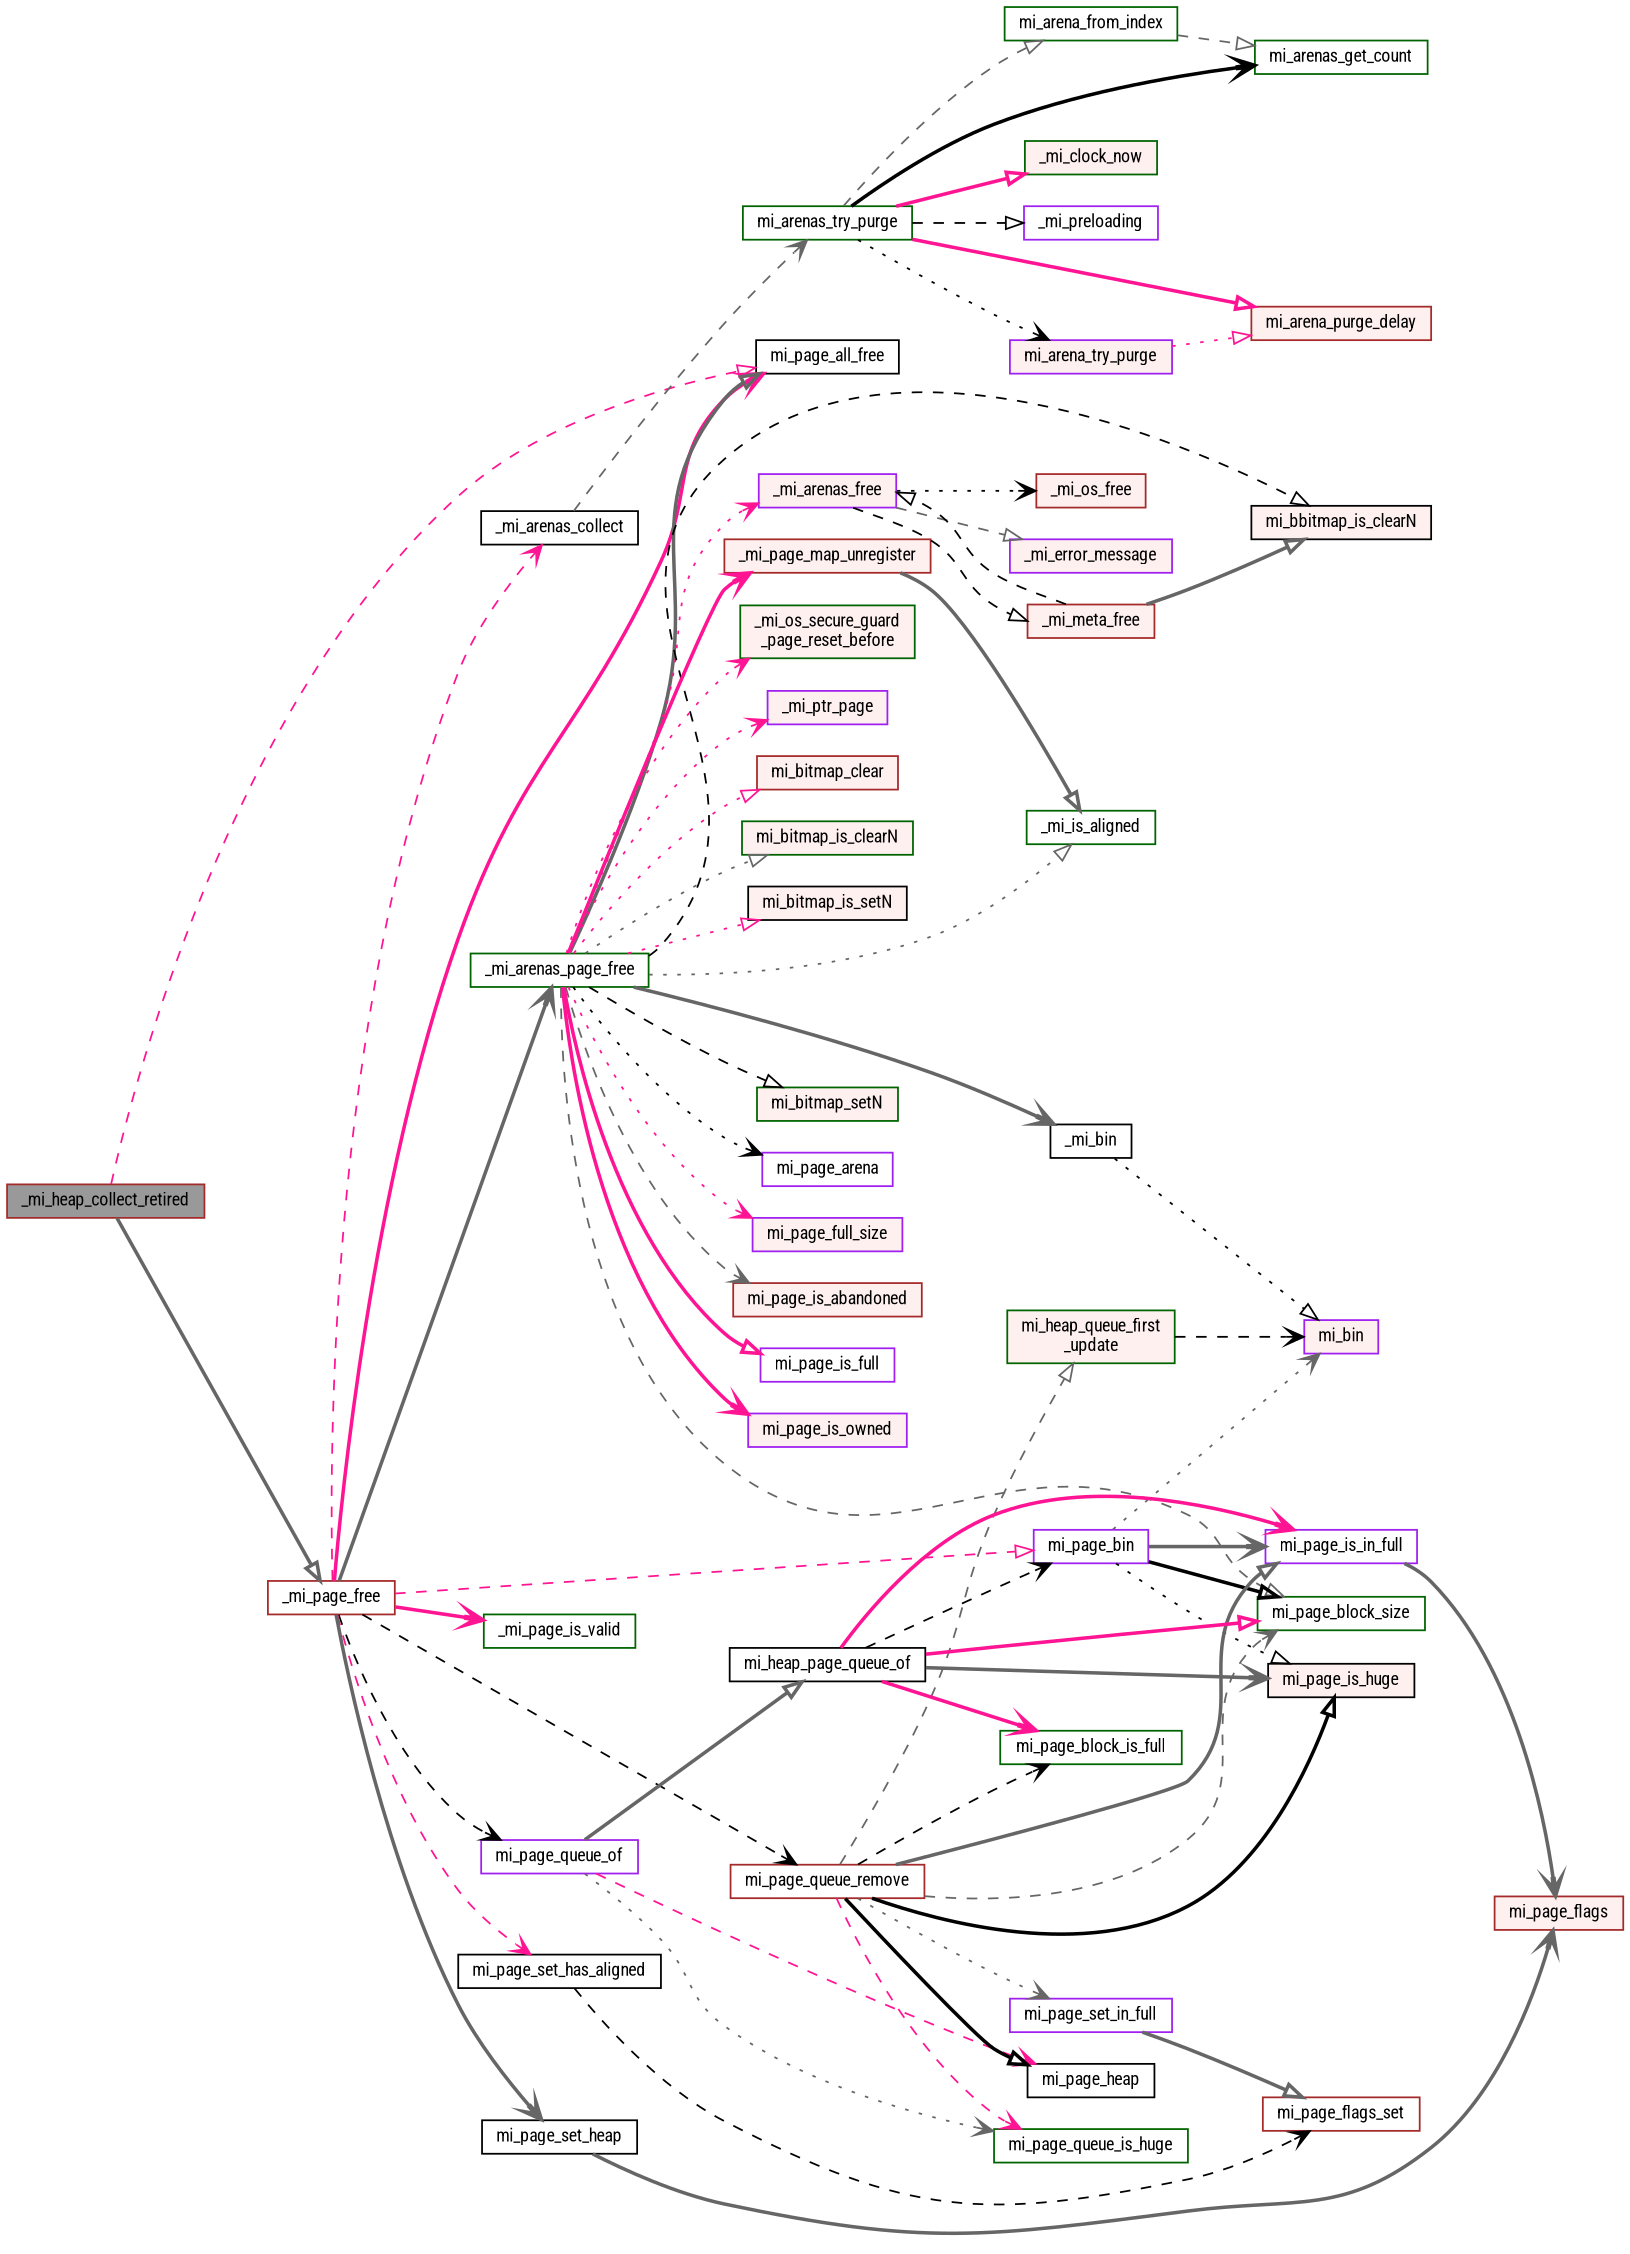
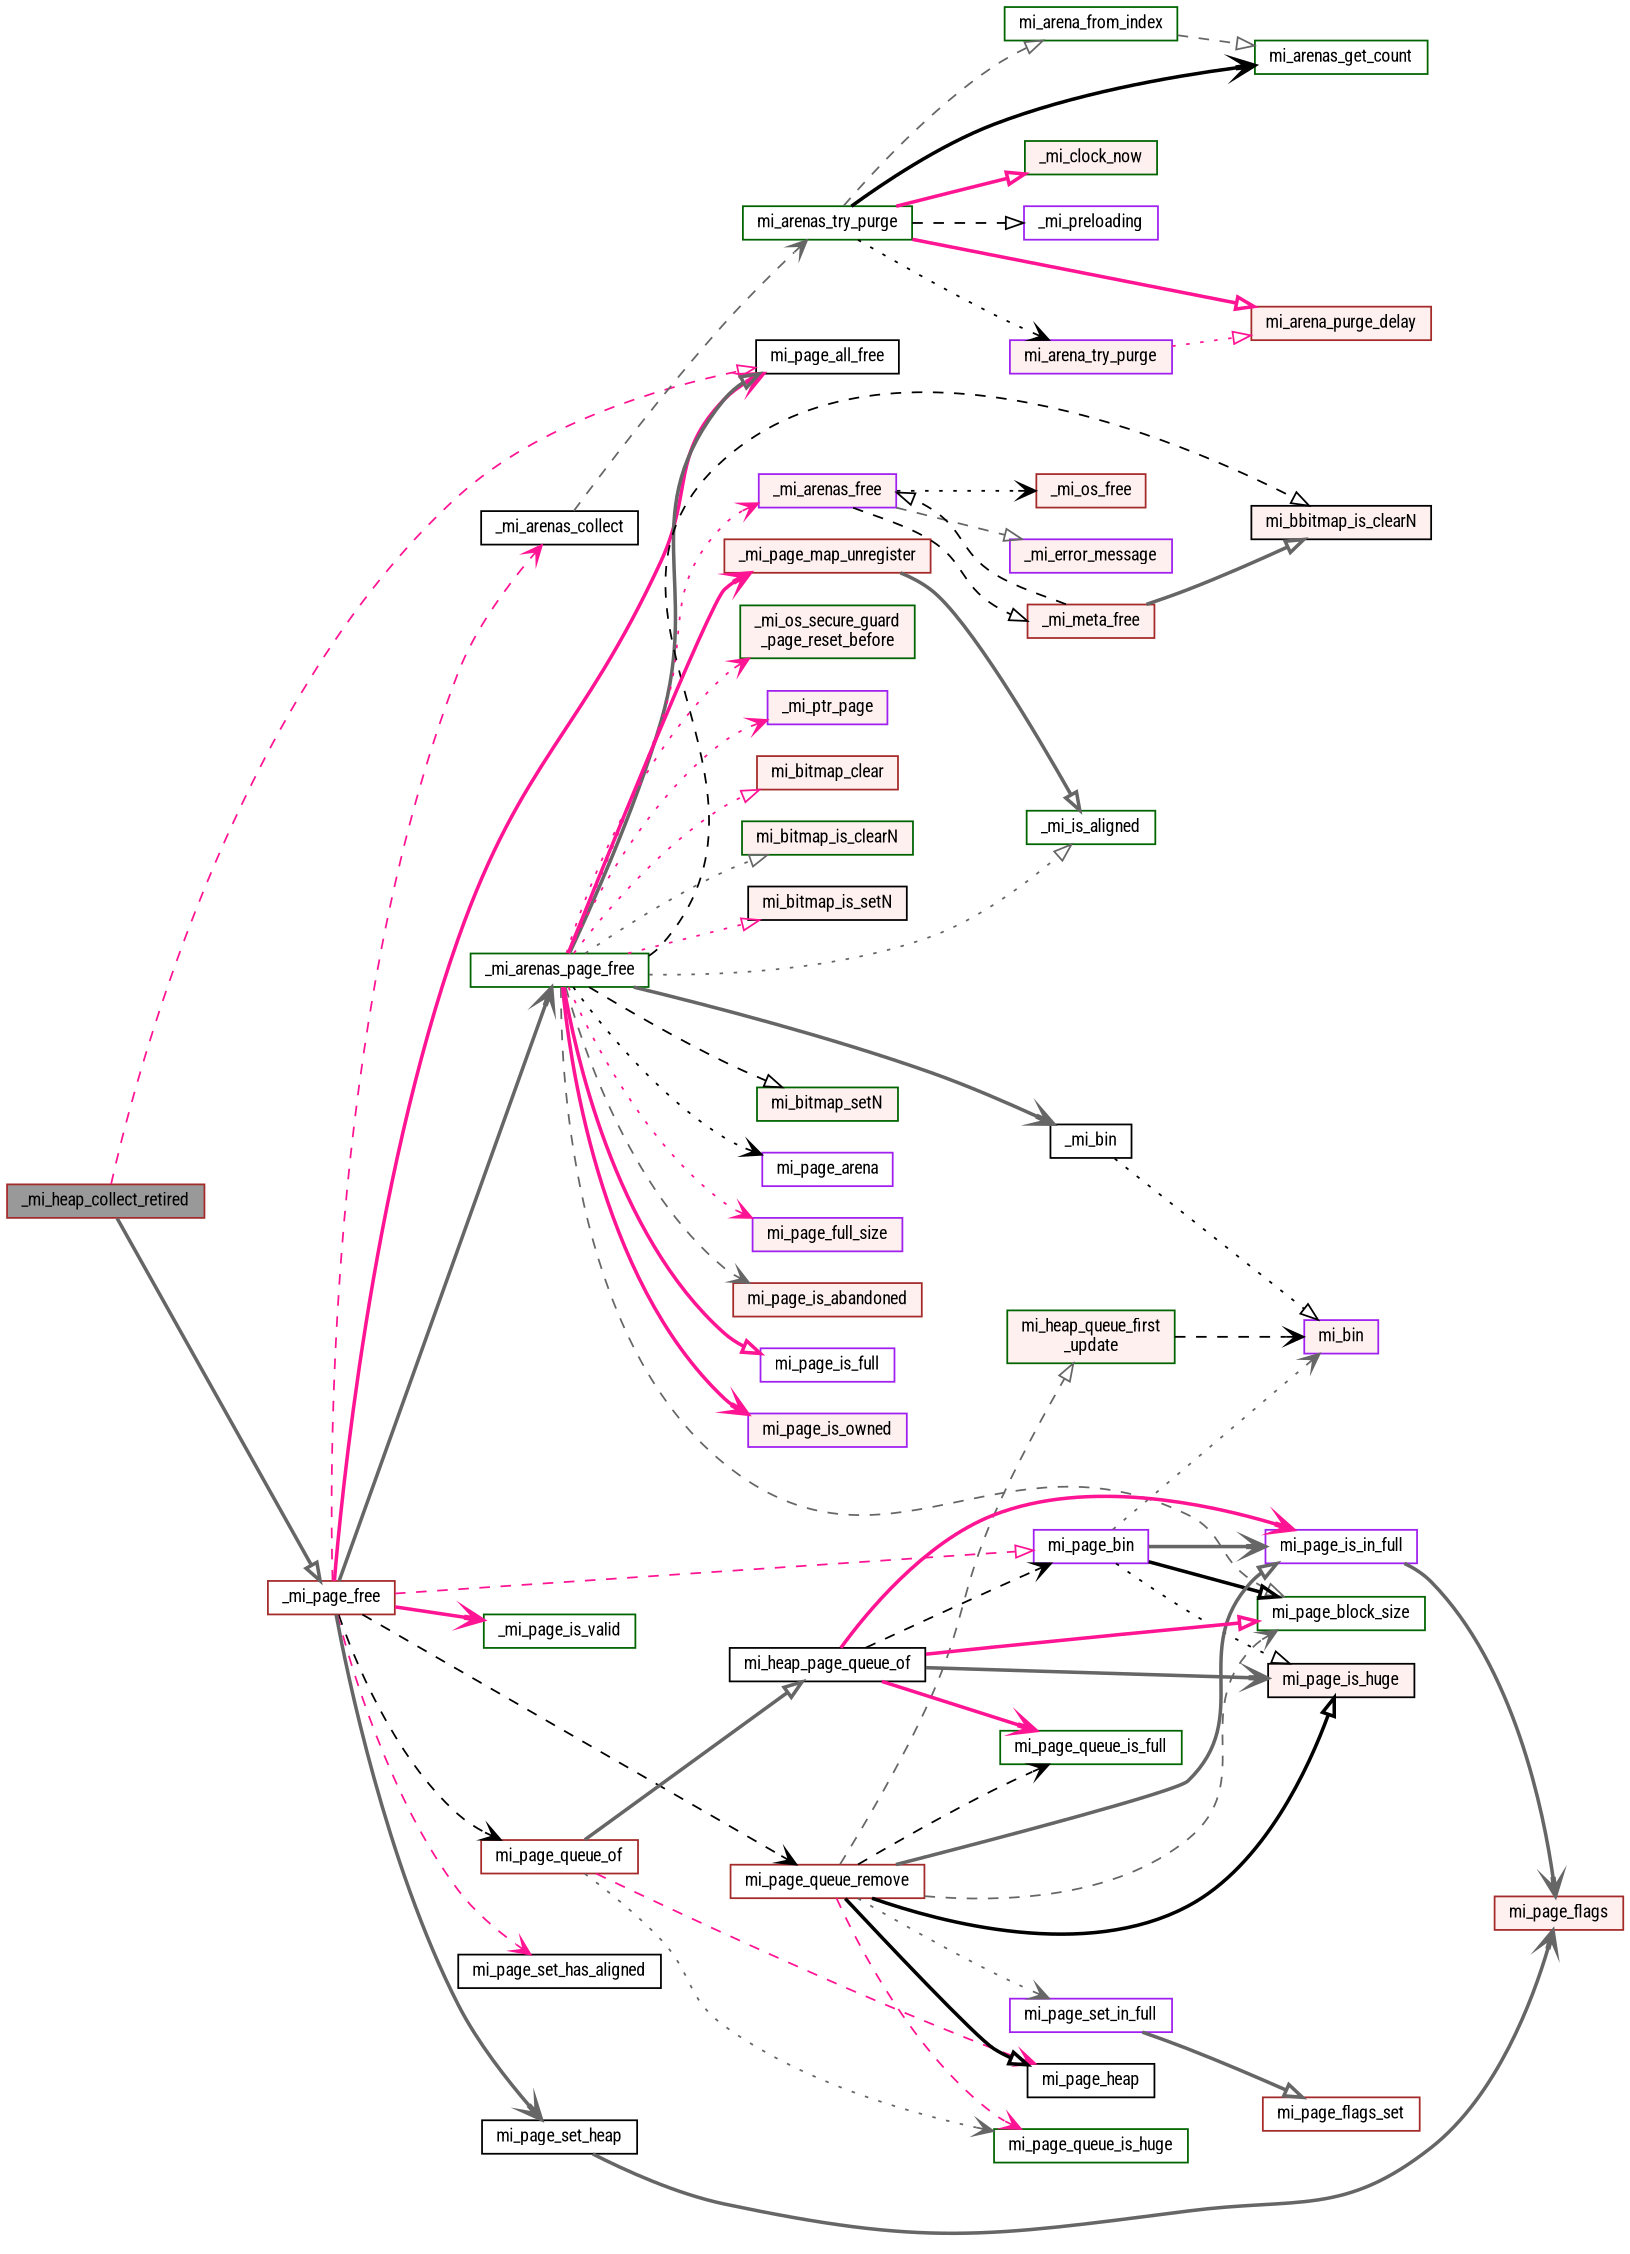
node "mi_page_block_is_full": label "mi_page_block_is_full" -> "mi_page_queue_is_full"
node "mi_page_queue_of": color purple -> brown
edge "mi_page_set_has_aligned" -> "mi_page_flags_set": removed
